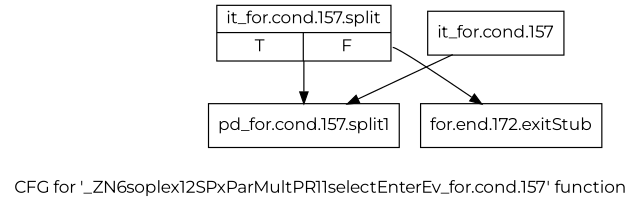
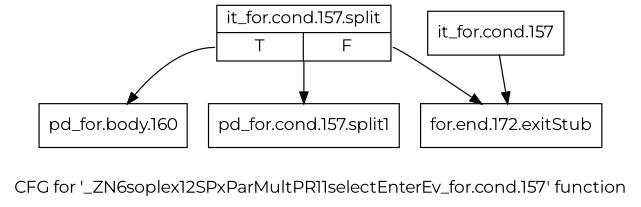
edge "it_for.cond.157" -> "pd_for.cond.157.split1": now "it_for.cond.157" -> "for.end.172.exitStub"
node "pd_for.body.160": added
